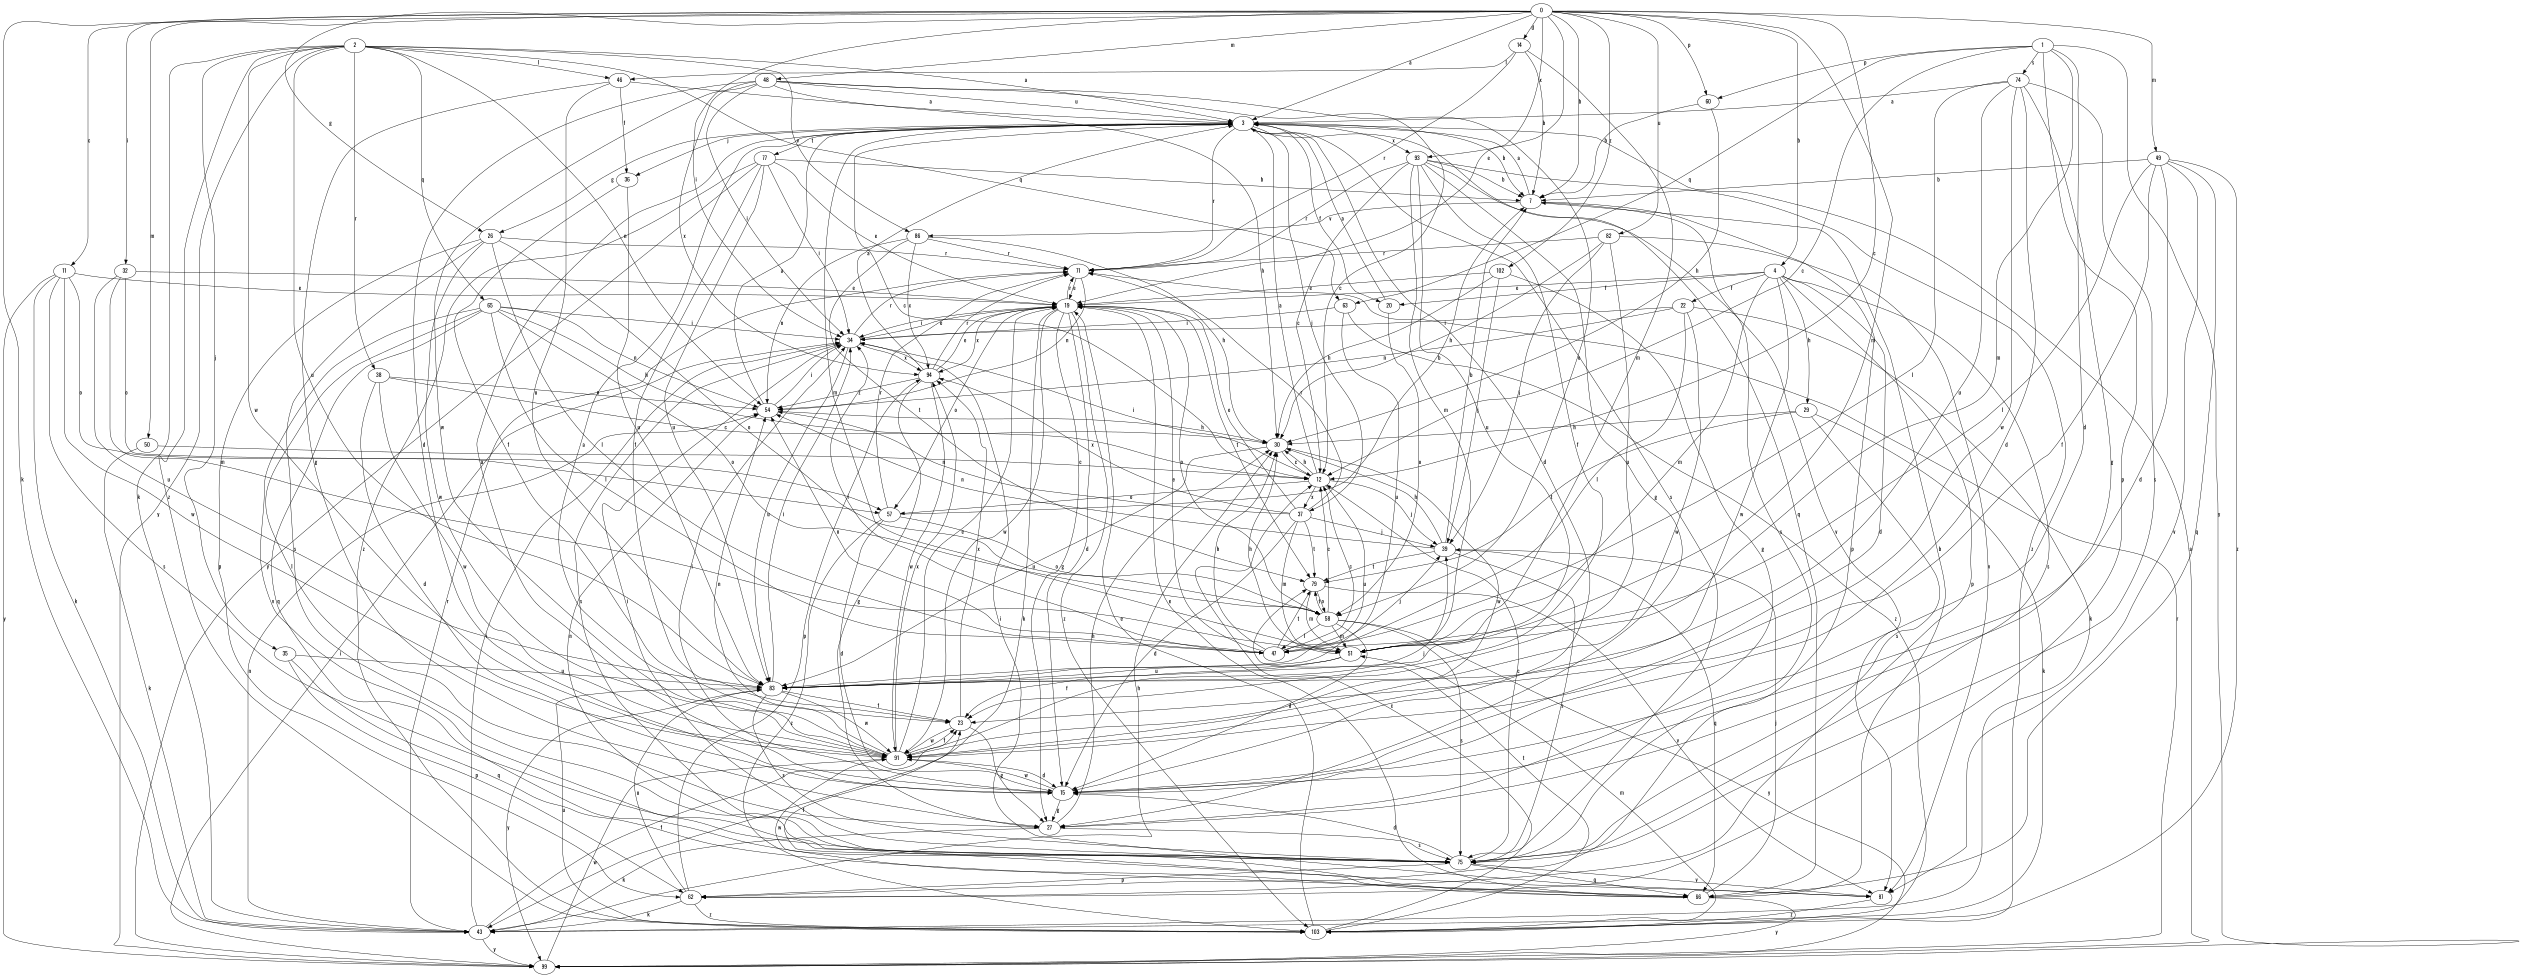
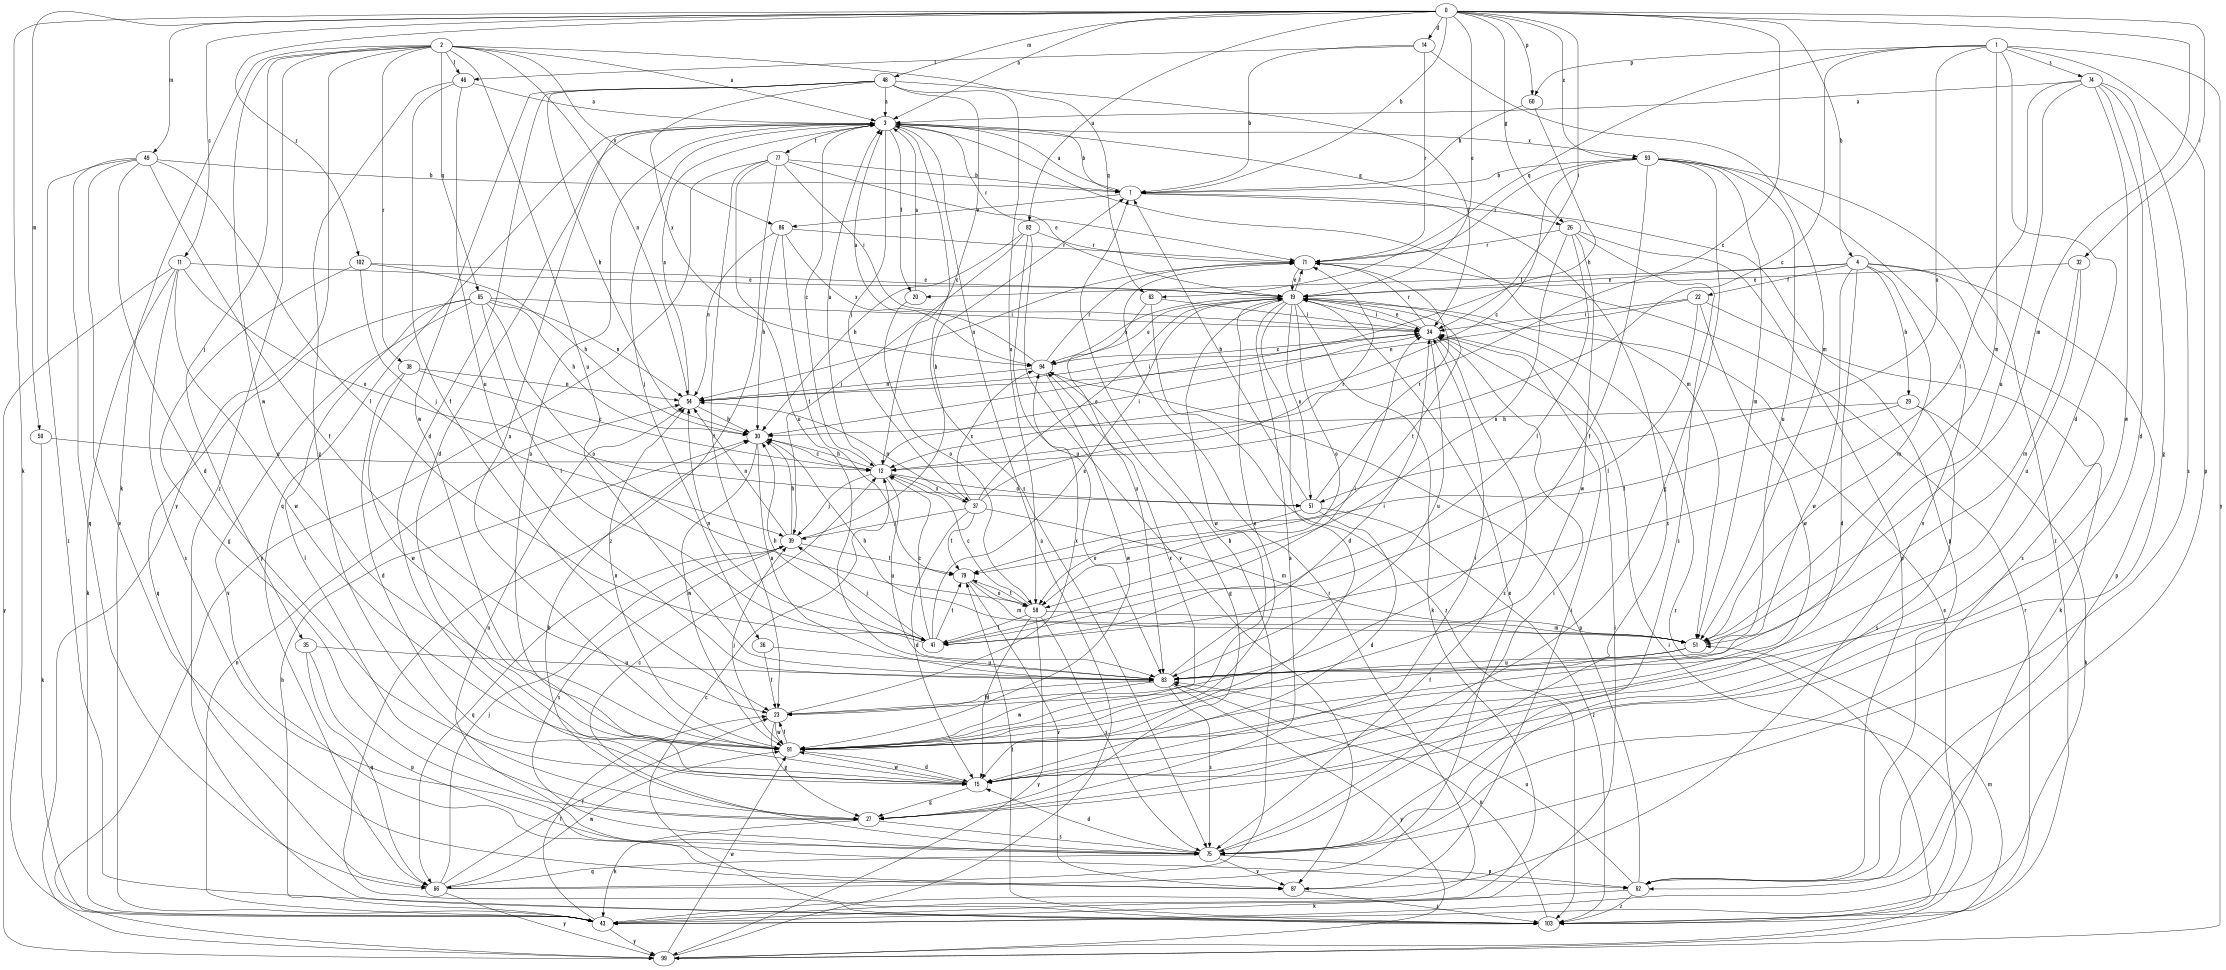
edge "48" -> "3": label "u" -> "a"
edge "46" -> "36": now "46" -> "23"
edge "94" -> "54": label "z" -> "n"
edge "32" -> "57": now "1" -> "57"
edge "19" -> "27": label "g" -> "a"
